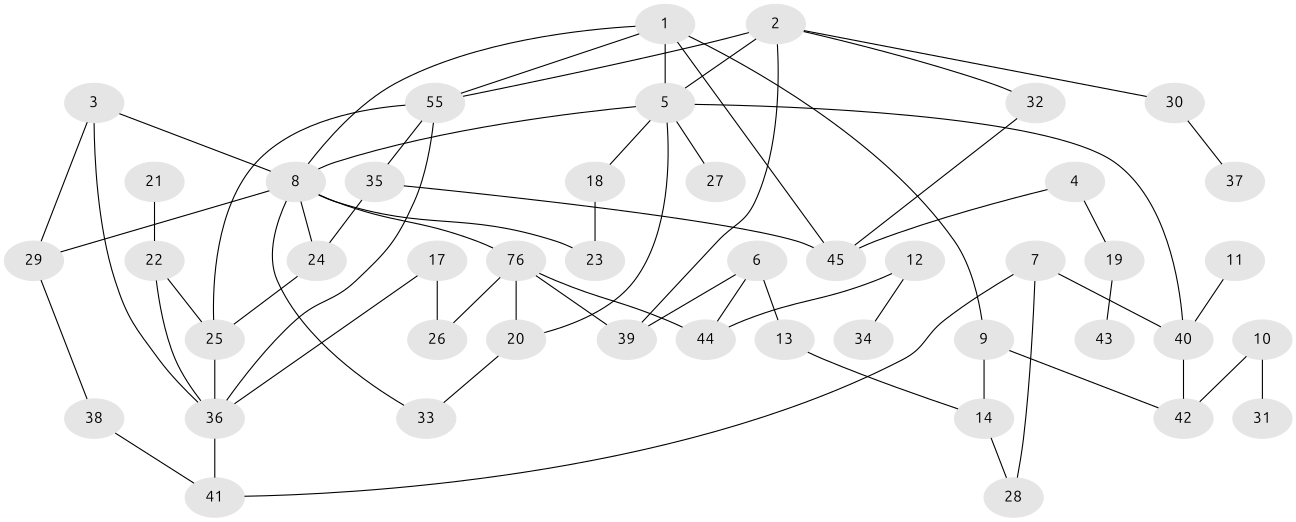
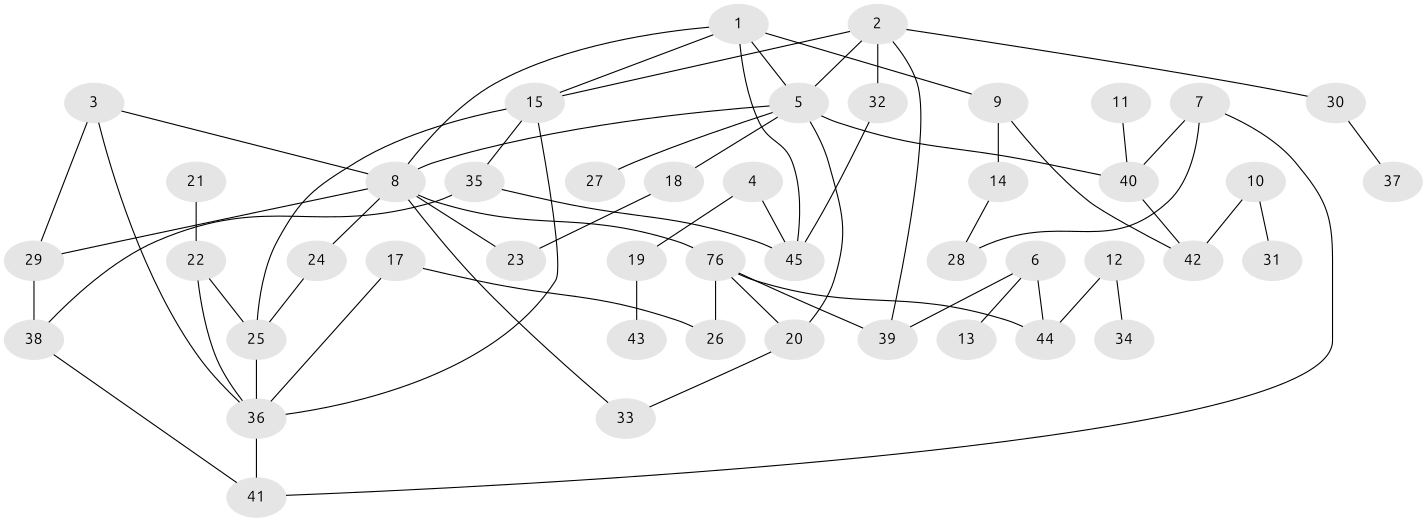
node "55": label "55" -> "15"
edge "35" -- "24": now "35" -- "38"
edge "13" -- "14": removed
